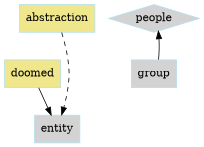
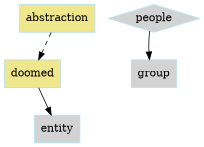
edge "group" -> "people": reversed
edge "abstraction" -> "entity": now "abstraction" -> "doomed"
